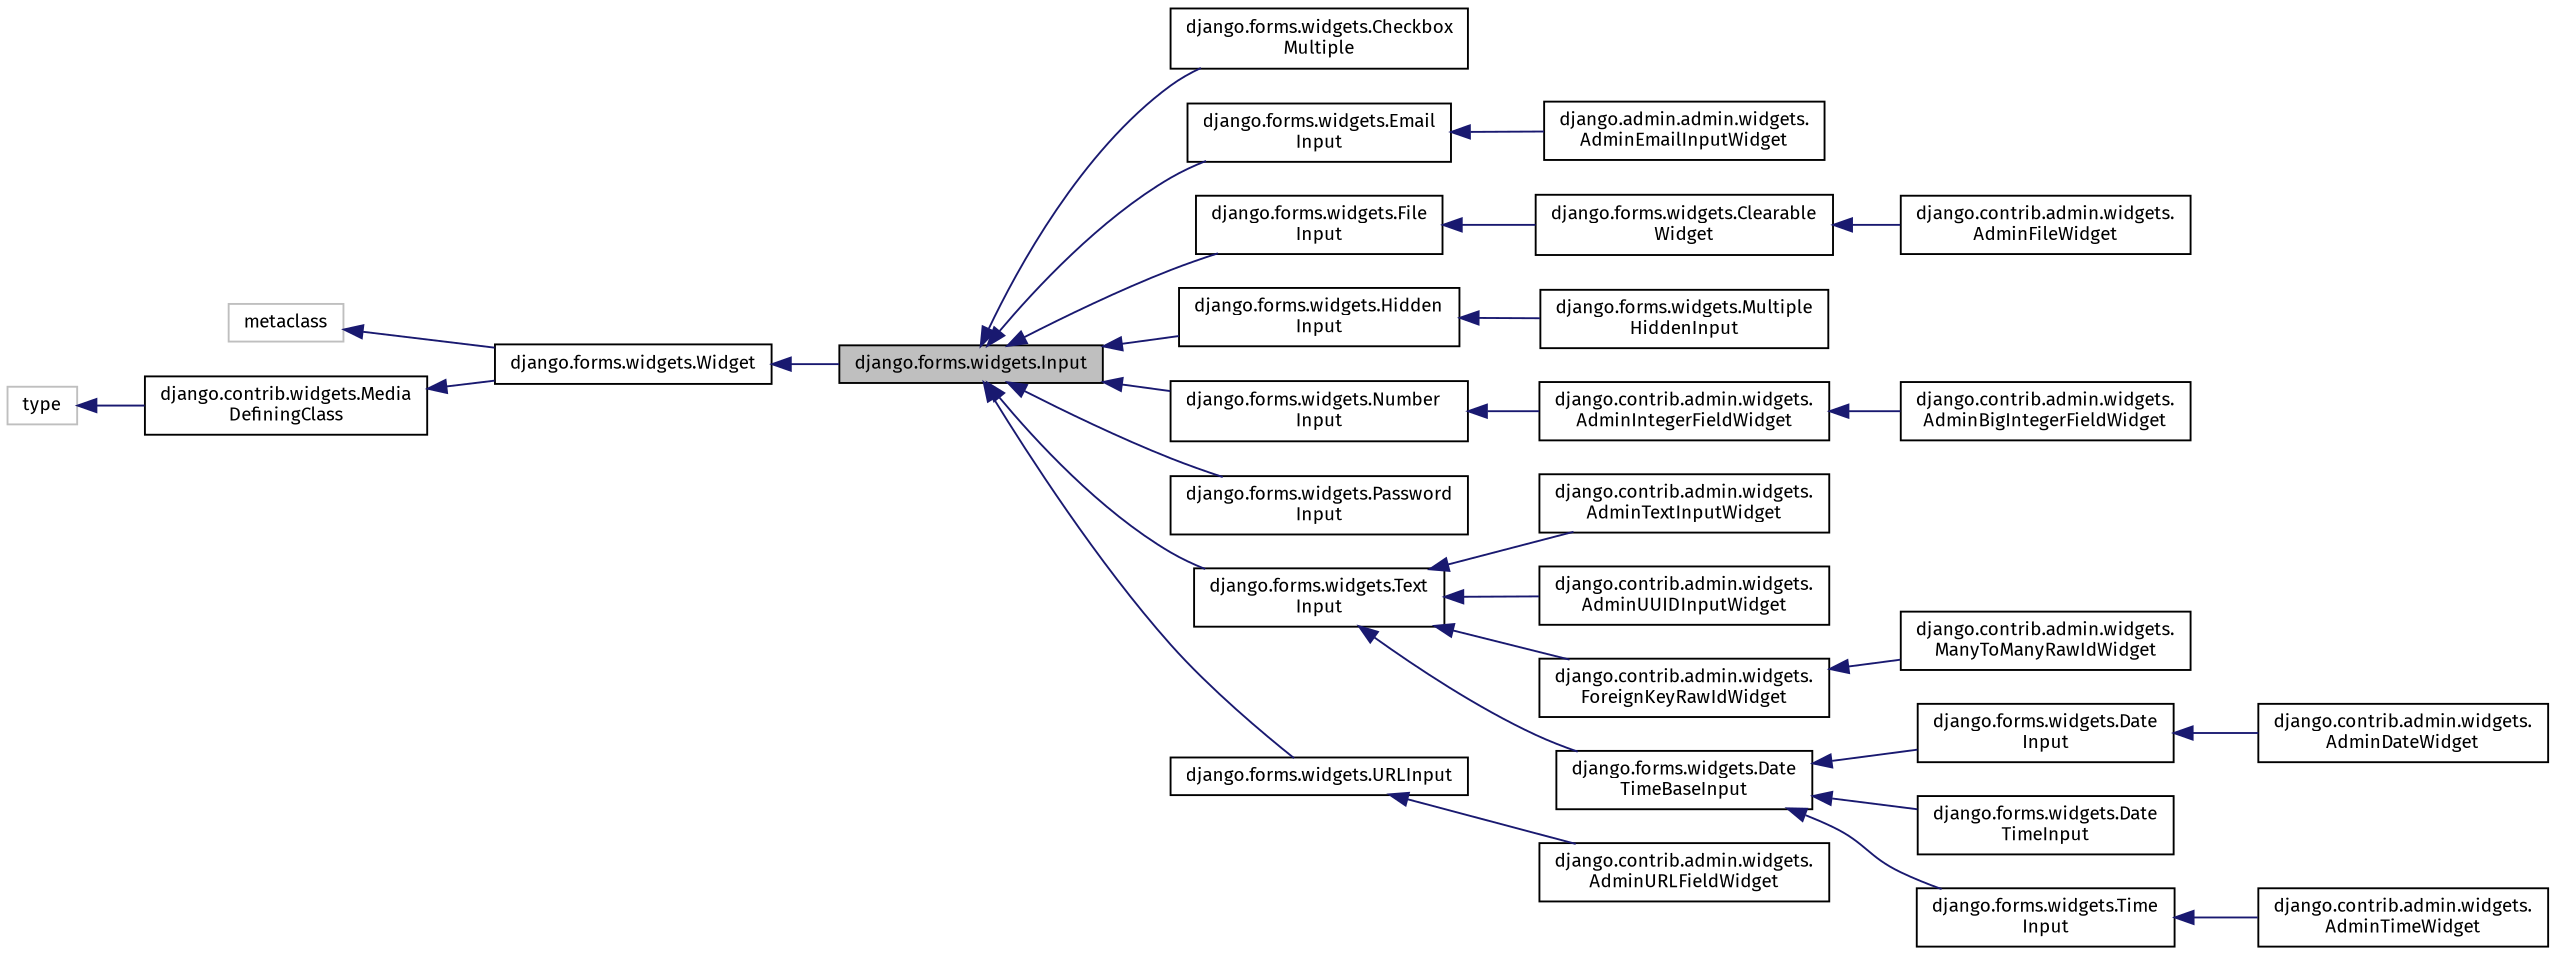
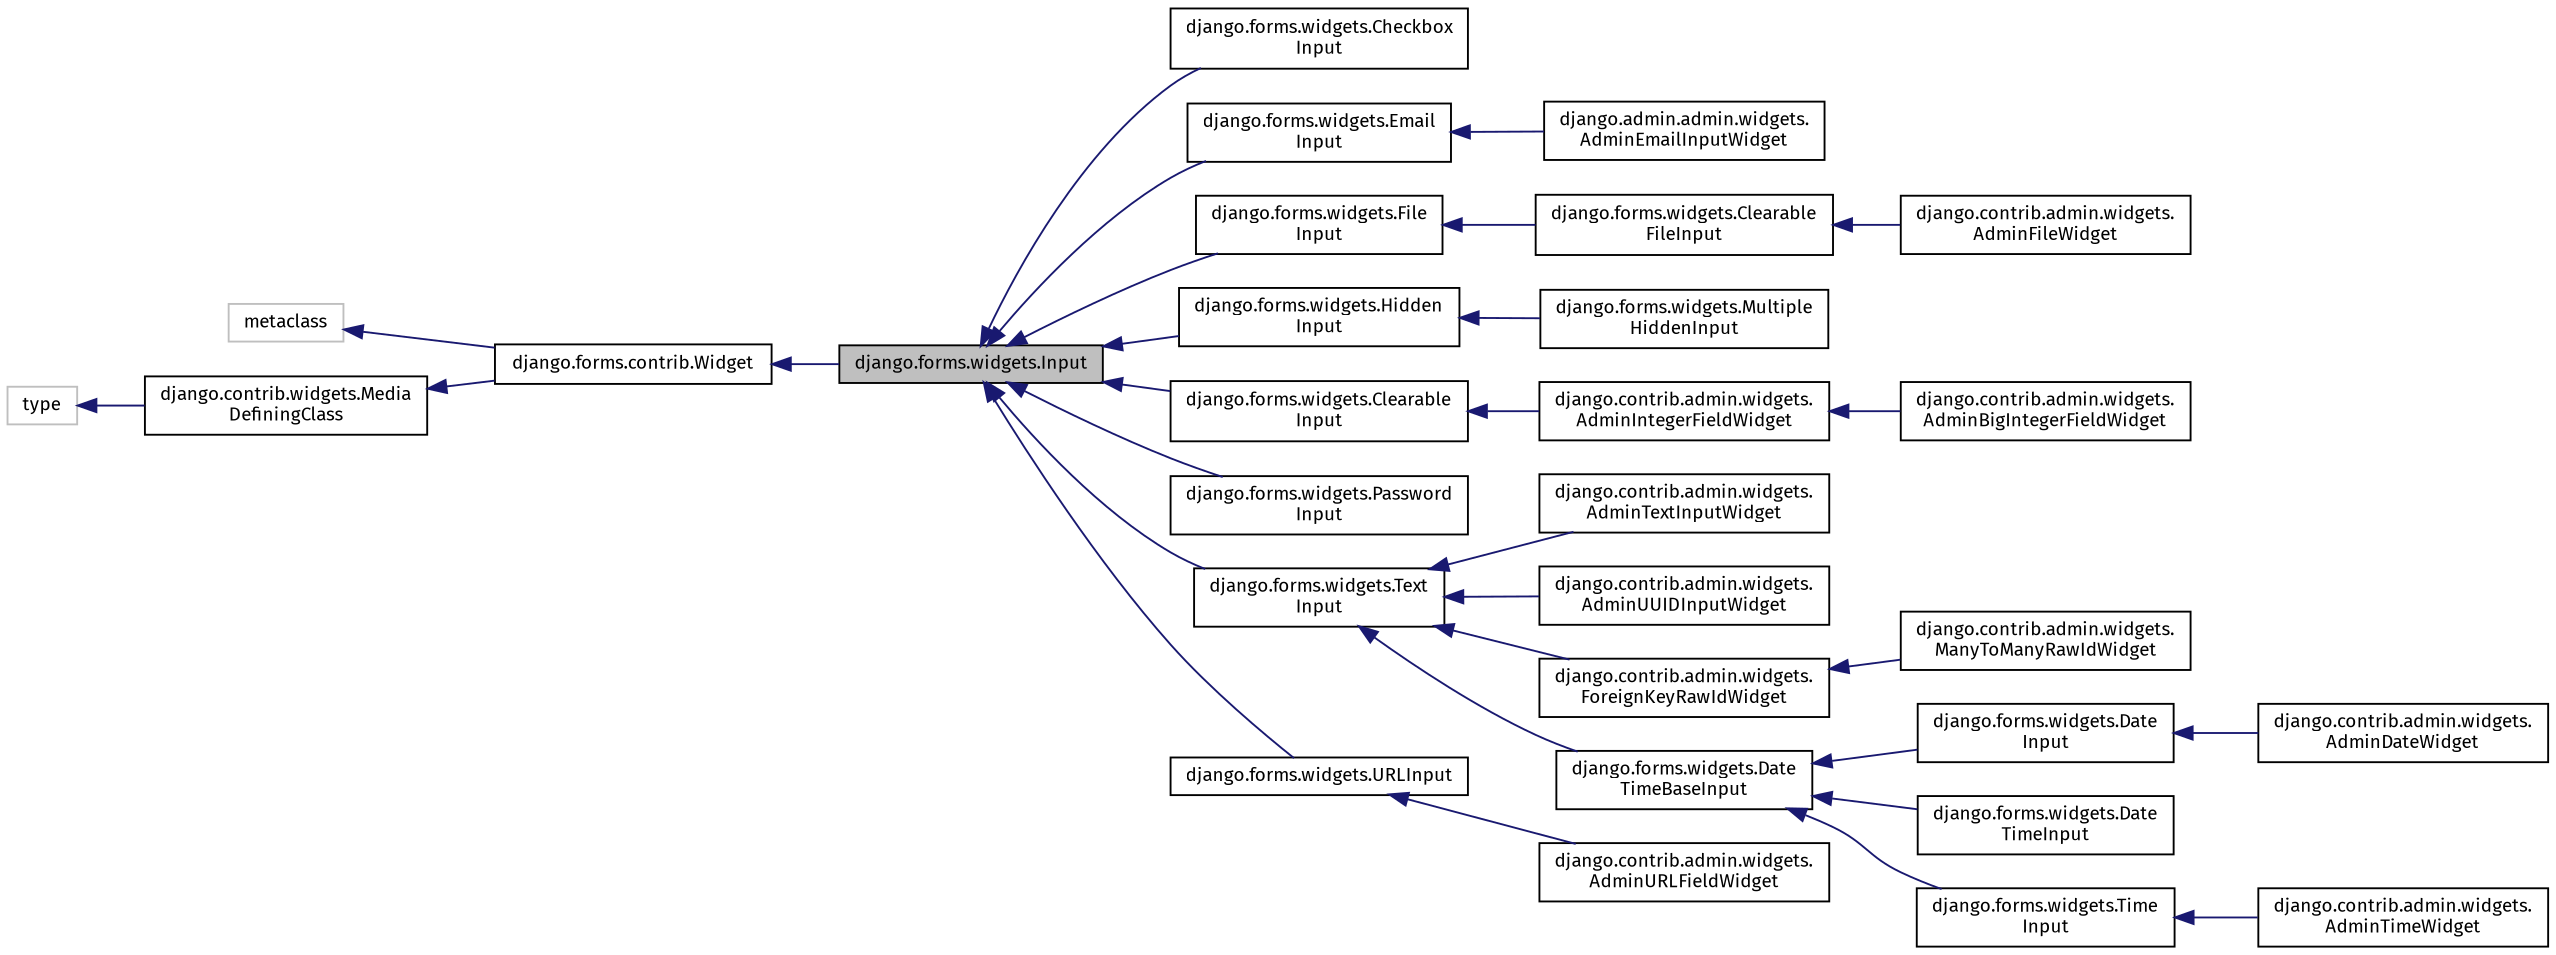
node "django.forms.widgets.Checkbox Multiple": label "django.forms.widgets.Checkbox Multiple" -> "django.forms.widgets.Checkbox Input"
node "django.forms.widgets.Clearable Widget": label "django.forms.widgets.Clearable Widget" -> "django.forms.widgets.Clearable FileInput"
node "django.forms.widgets.Widget": label "django.forms.widgets.Widget" -> "django.forms.contrib.Widget"
node "django.forms.widgets.Number Input": label "django.forms.widgets.Number Input" -> "django.forms.widgets.Clearable Input"
